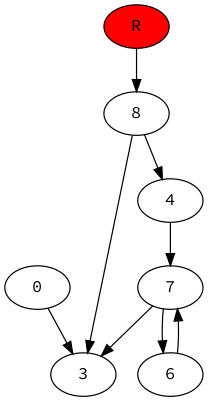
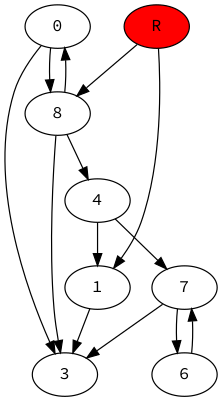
edge "0" -> "8": added
edge "8" -> "0": added
node "1": added
